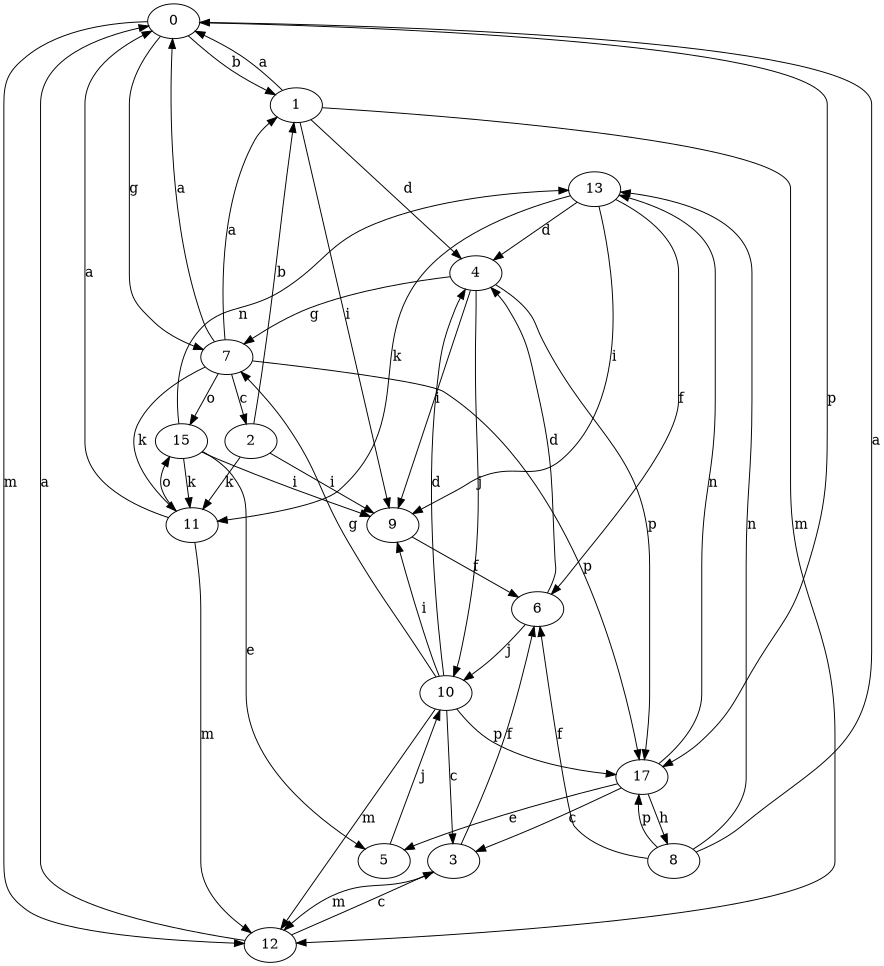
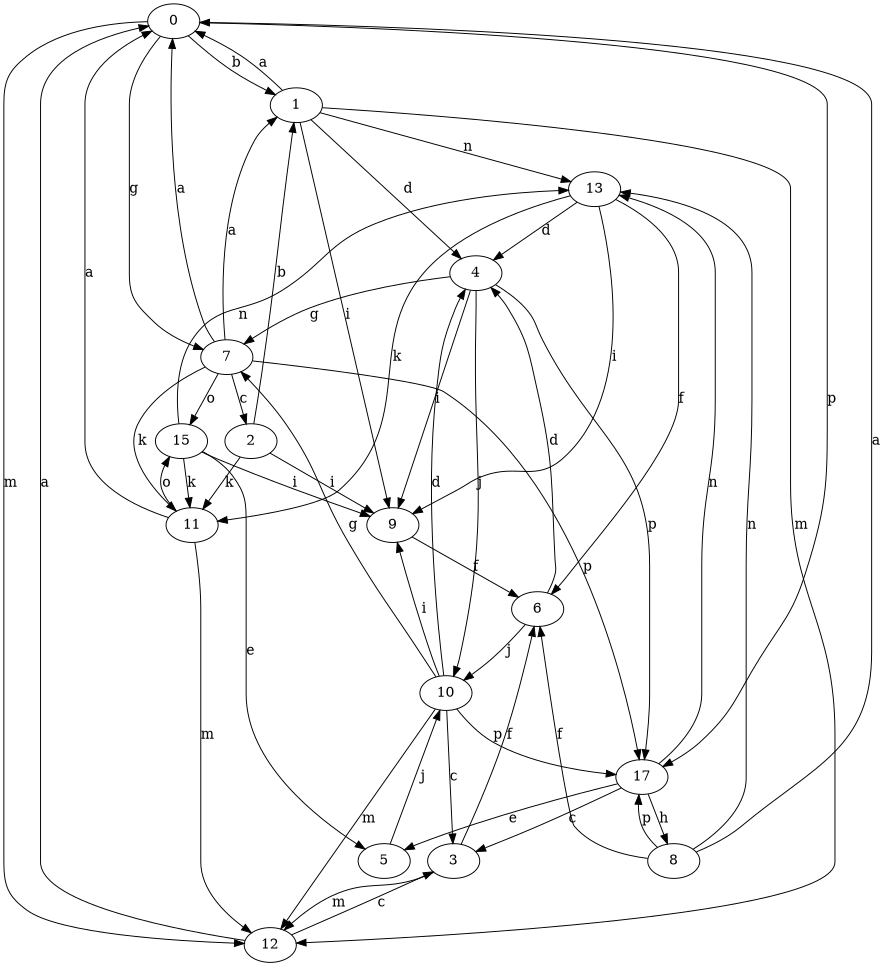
edge "1" -> "13": added, label "n"
